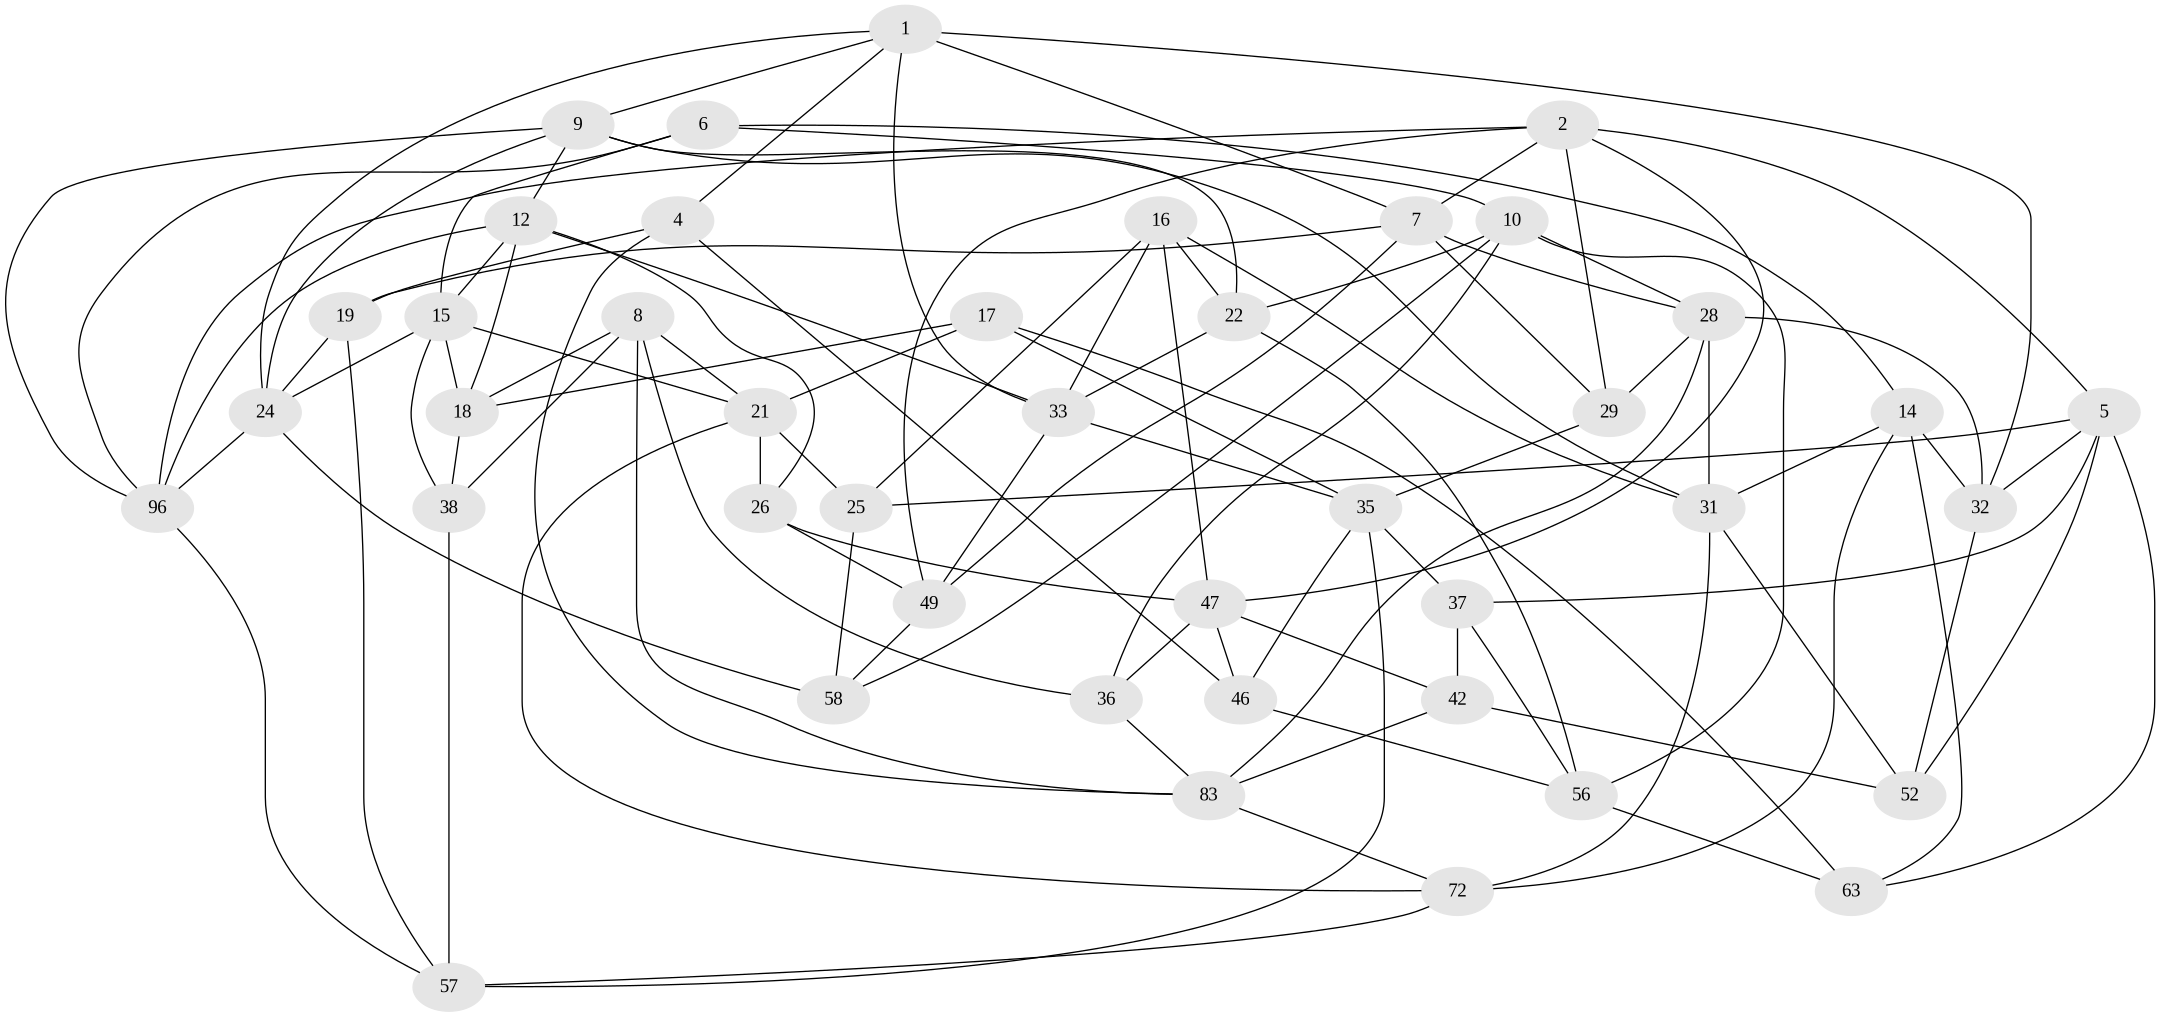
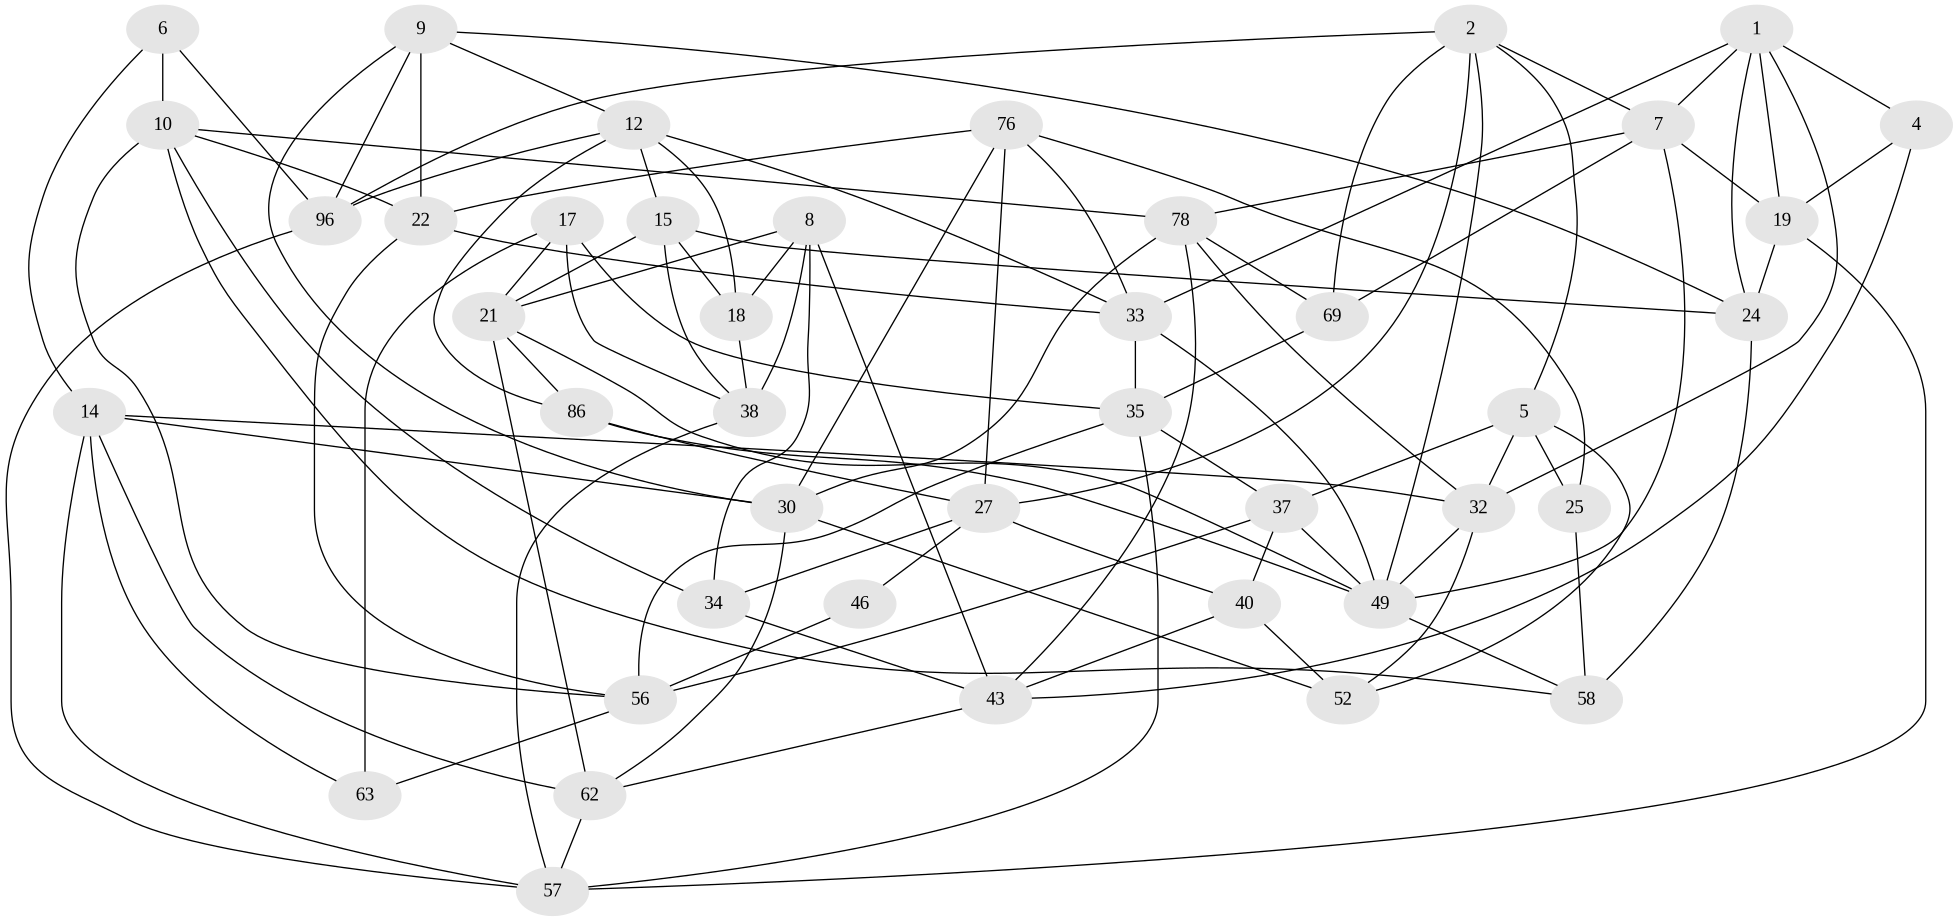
edge "1" -- "9": now "1" -- "19"
edge "6" -- "15": removed
node "16": label "16" -> "76"
node "28": label "28" -> "78"
edge "17" -- "18": now "17" -- "38"
node "29": label "29" -> "69"
edge "24" -- "96": removed
edge "21" -- "25": now "21" -- "49"
edge "4" -- "46": removed
node "26": label "26" -> "86"
node "31": label "31" -> "30"
edge "37" -- "49": added
edge "32" -- "49": added
edge "35" -- "46": now "35" -- "56"
node "47": label "47" -> "27"
node "36": label "36" -> "34"
node "42": label "42" -> "40"
edge "5" -- "63": removed
edge "14" -- "57": added
node "83": label "83" -> "43"
node "72": label "72" -> "62"
